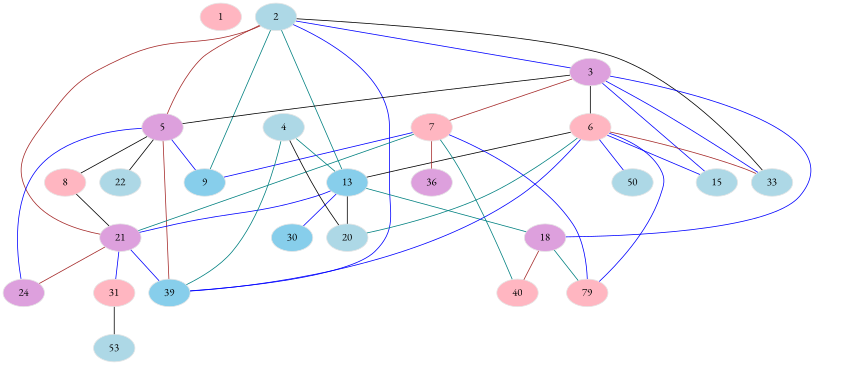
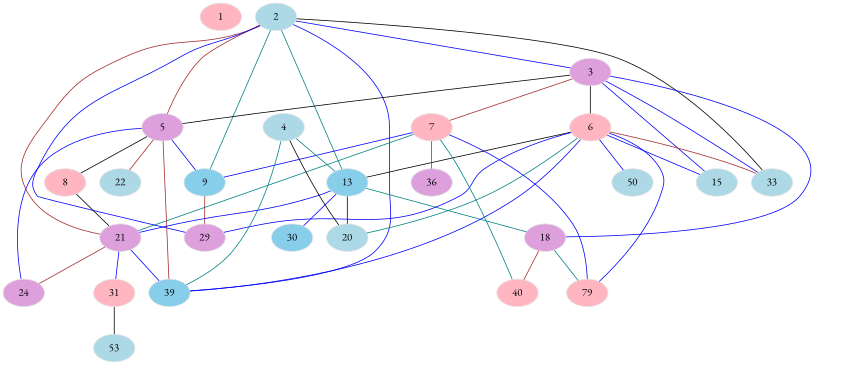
edge "5" -- "22": color black -> brown
node "29": added
